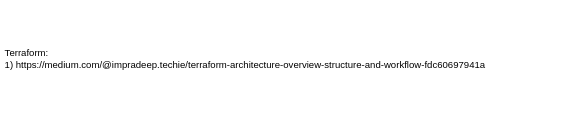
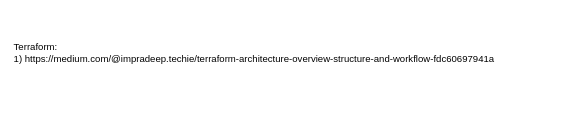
node "Terraform: 1) https://medium.com/@impradeep.techie/terraform-architecture-overview-structure-and-workflow-fdc60697941a": moved (279, 63) -> (288, 57)
